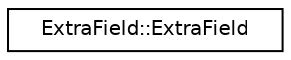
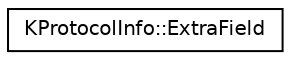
node "ExtraField::ExtraField": label "ExtraField::ExtraField" -> "KProtocolInfo::ExtraField"
